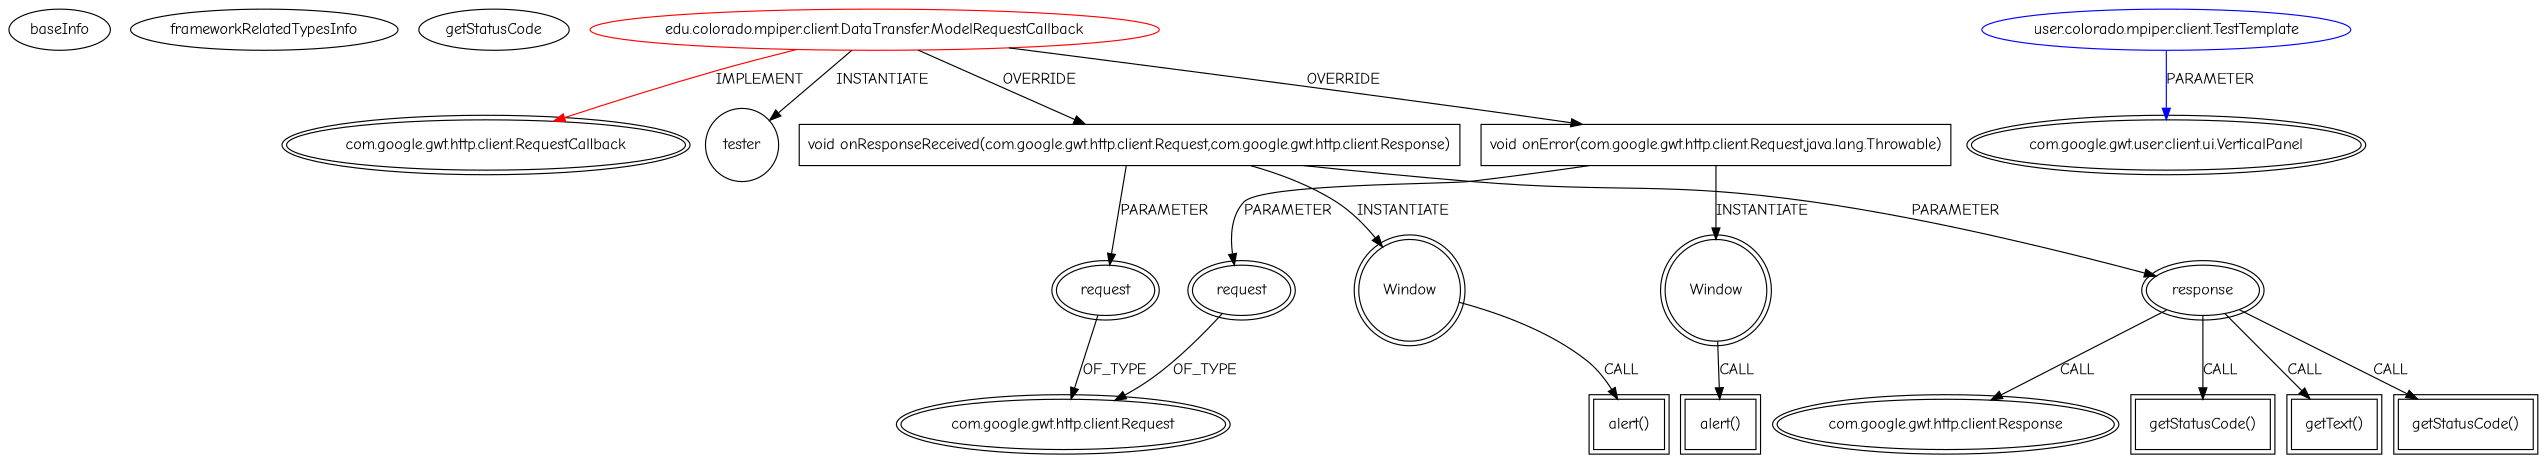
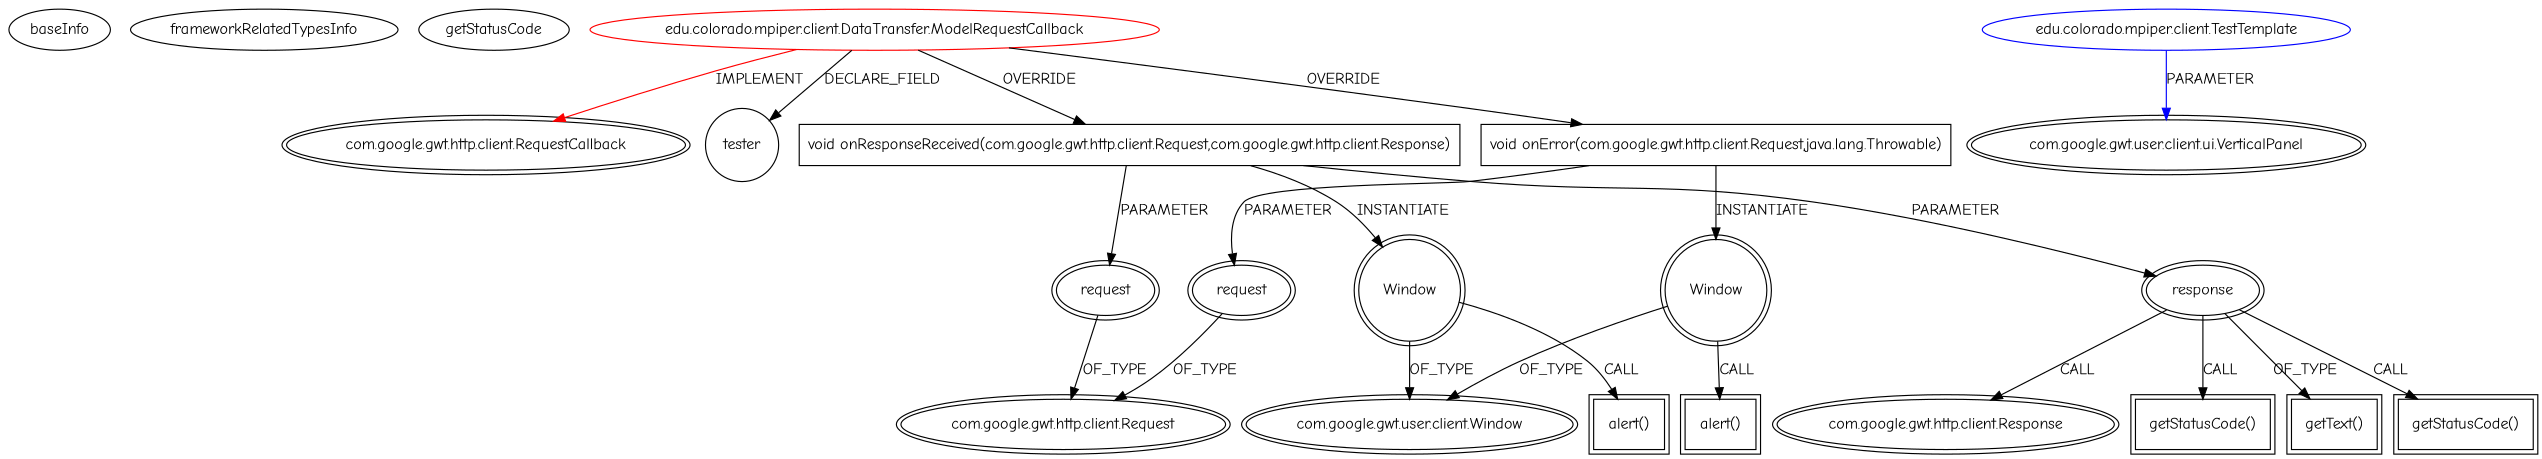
node "user.colorado.mpiper.client.TestTemplate": label "user.colorado.mpiper.client.TestTemplate" -> "edu.colorado.mpiper.client.TestTemplate"
edge "edu.colorado.mpiper.client.DataTransfer.ModelRequestCallback" -> "tester": label "INSTANTIATE" -> "DECLARE_FIELD"
edge "response" -> "getText()": label "CALL" -> "OF_TYPE"
node "com.google.gwt.user.client.Window": added
